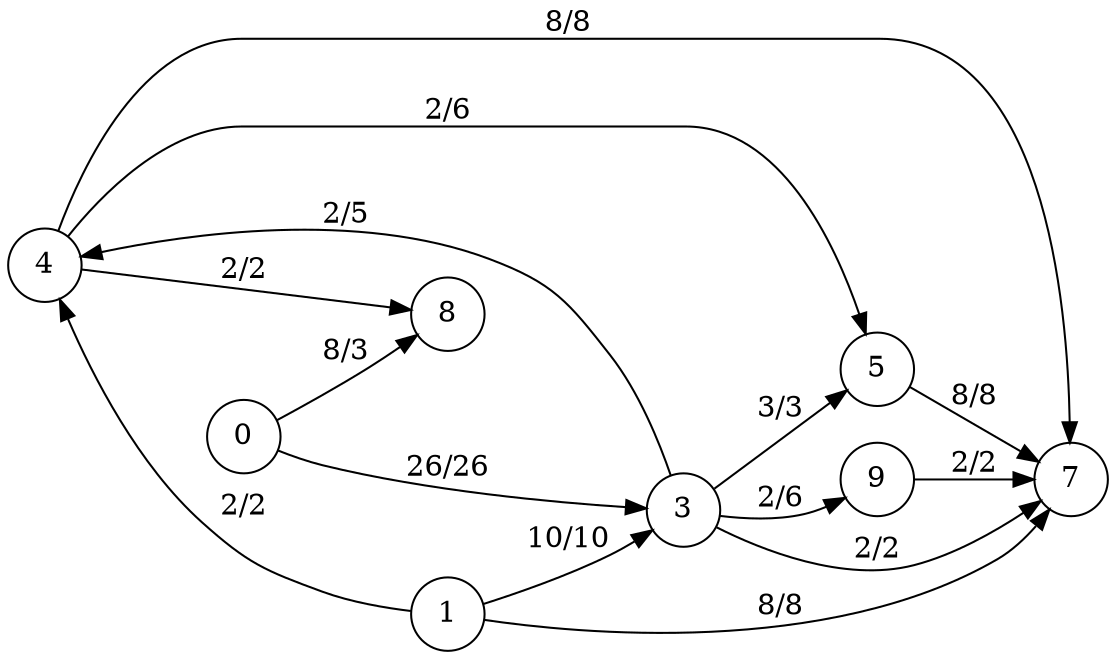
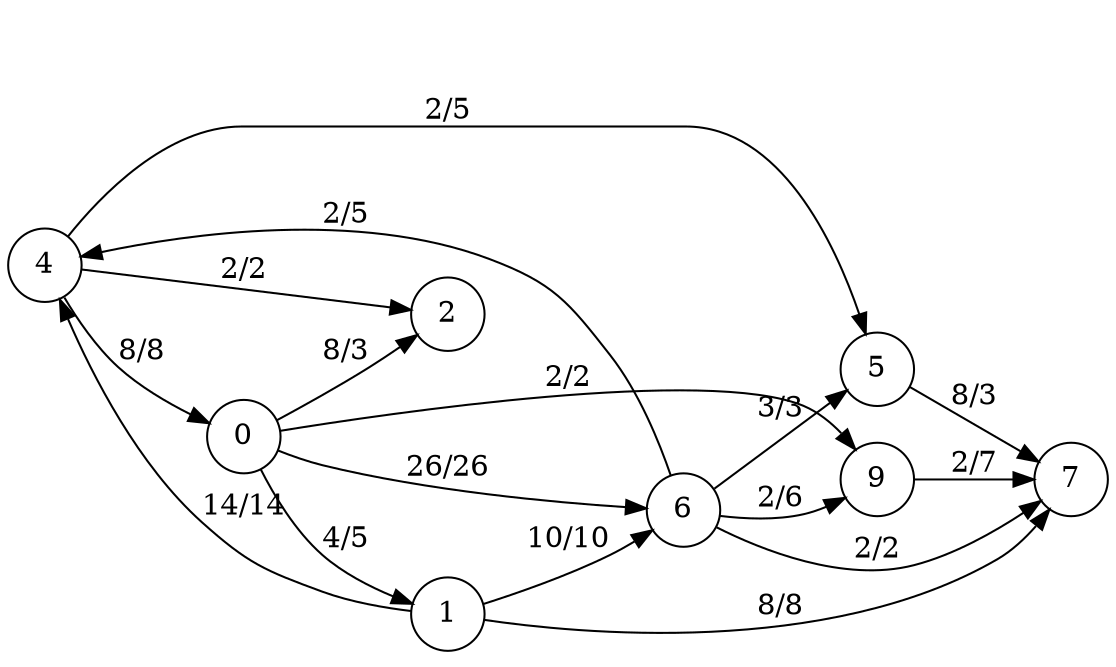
edge "4" -> "7": now "4" -> "0"
edge "4" -> "5": label "2/6" -> "2/5"
node "8": label "8" -> "2"
edge "0" -> "9": added, label "2/2"
edge "5" -> "7": label "8/8" -> "8/3"
edge "9" -> "7": label "2/2" -> "2/7"
edge "1" -> "4": label "2/2" -> "14/14"
node "3": label "3" -> "6"
edge "0" -> "1": added, label "4/5"
